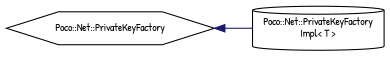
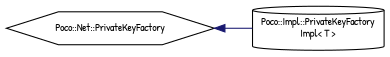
node "Poco::Net::PrivateKeyFactory Impl< T >": label "Poco::Net::PrivateKeyFactory Impl< T >" -> "Poco::Impl::PrivateKeyFactory Impl< T >"
